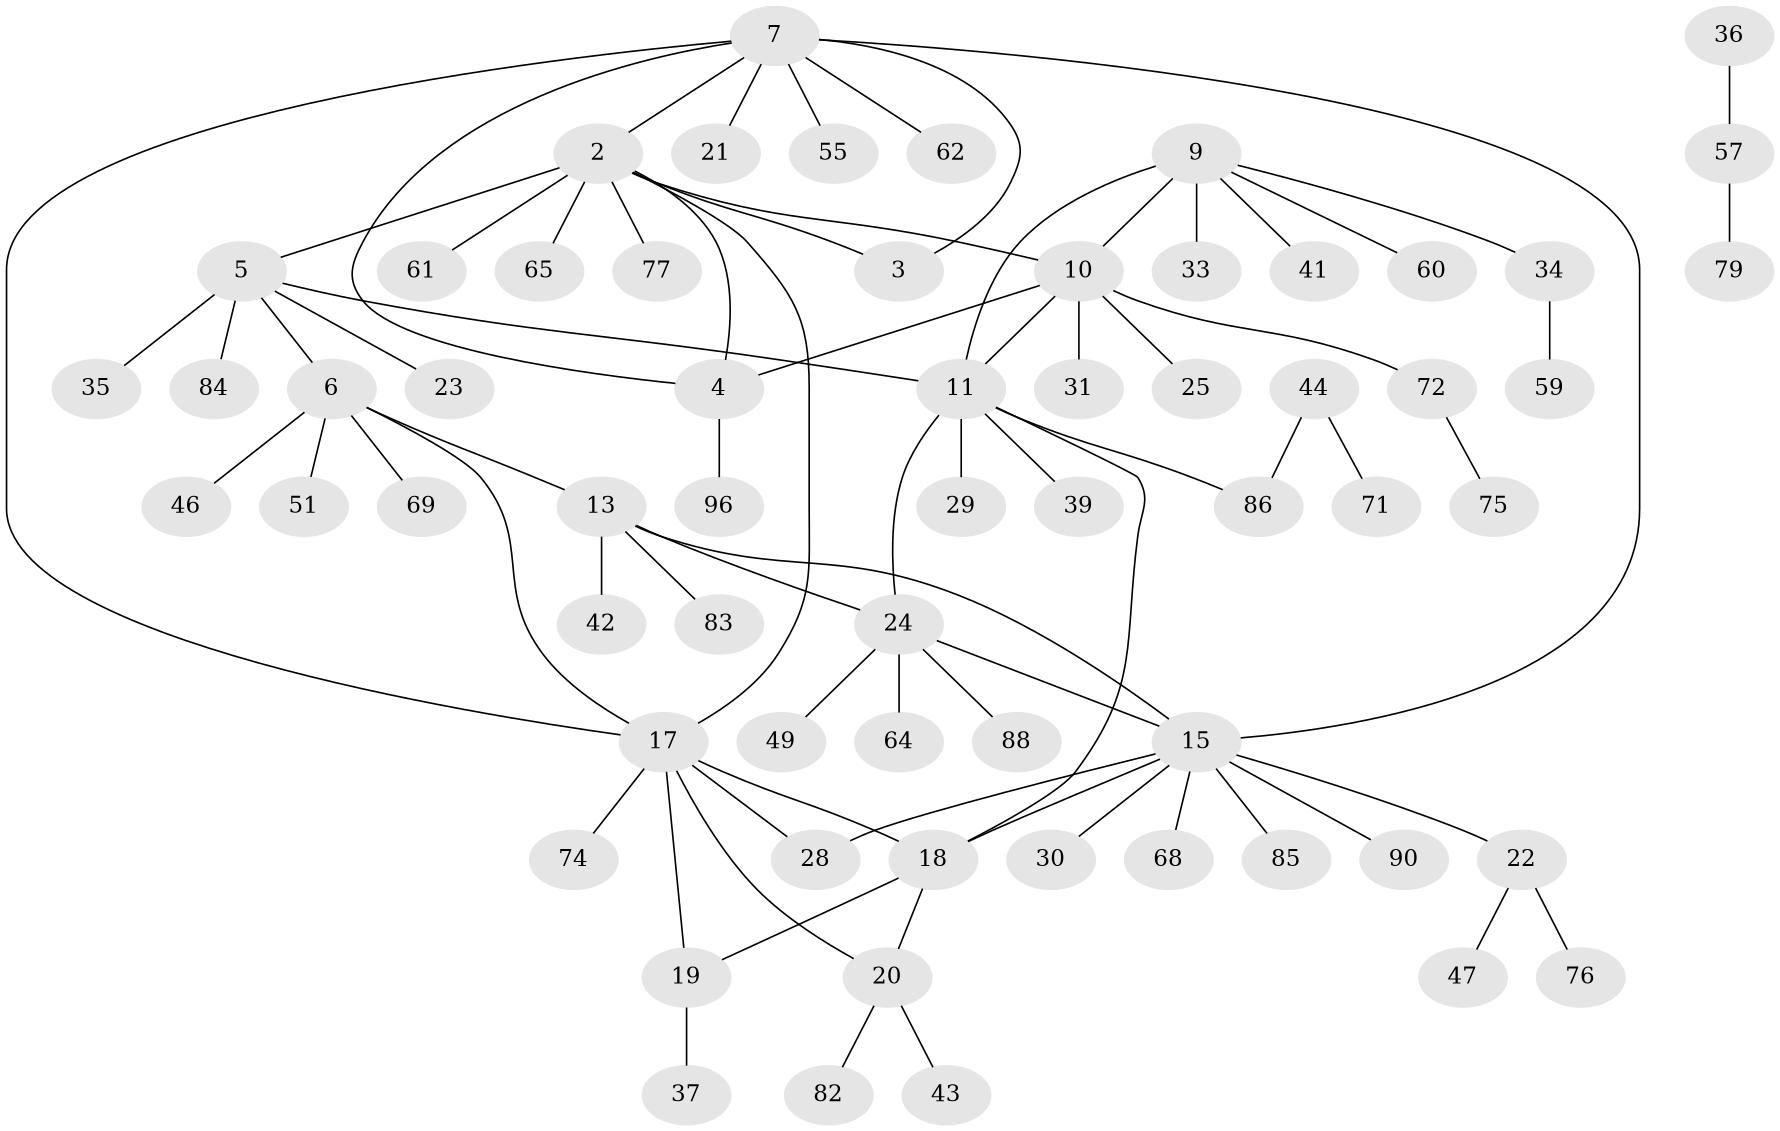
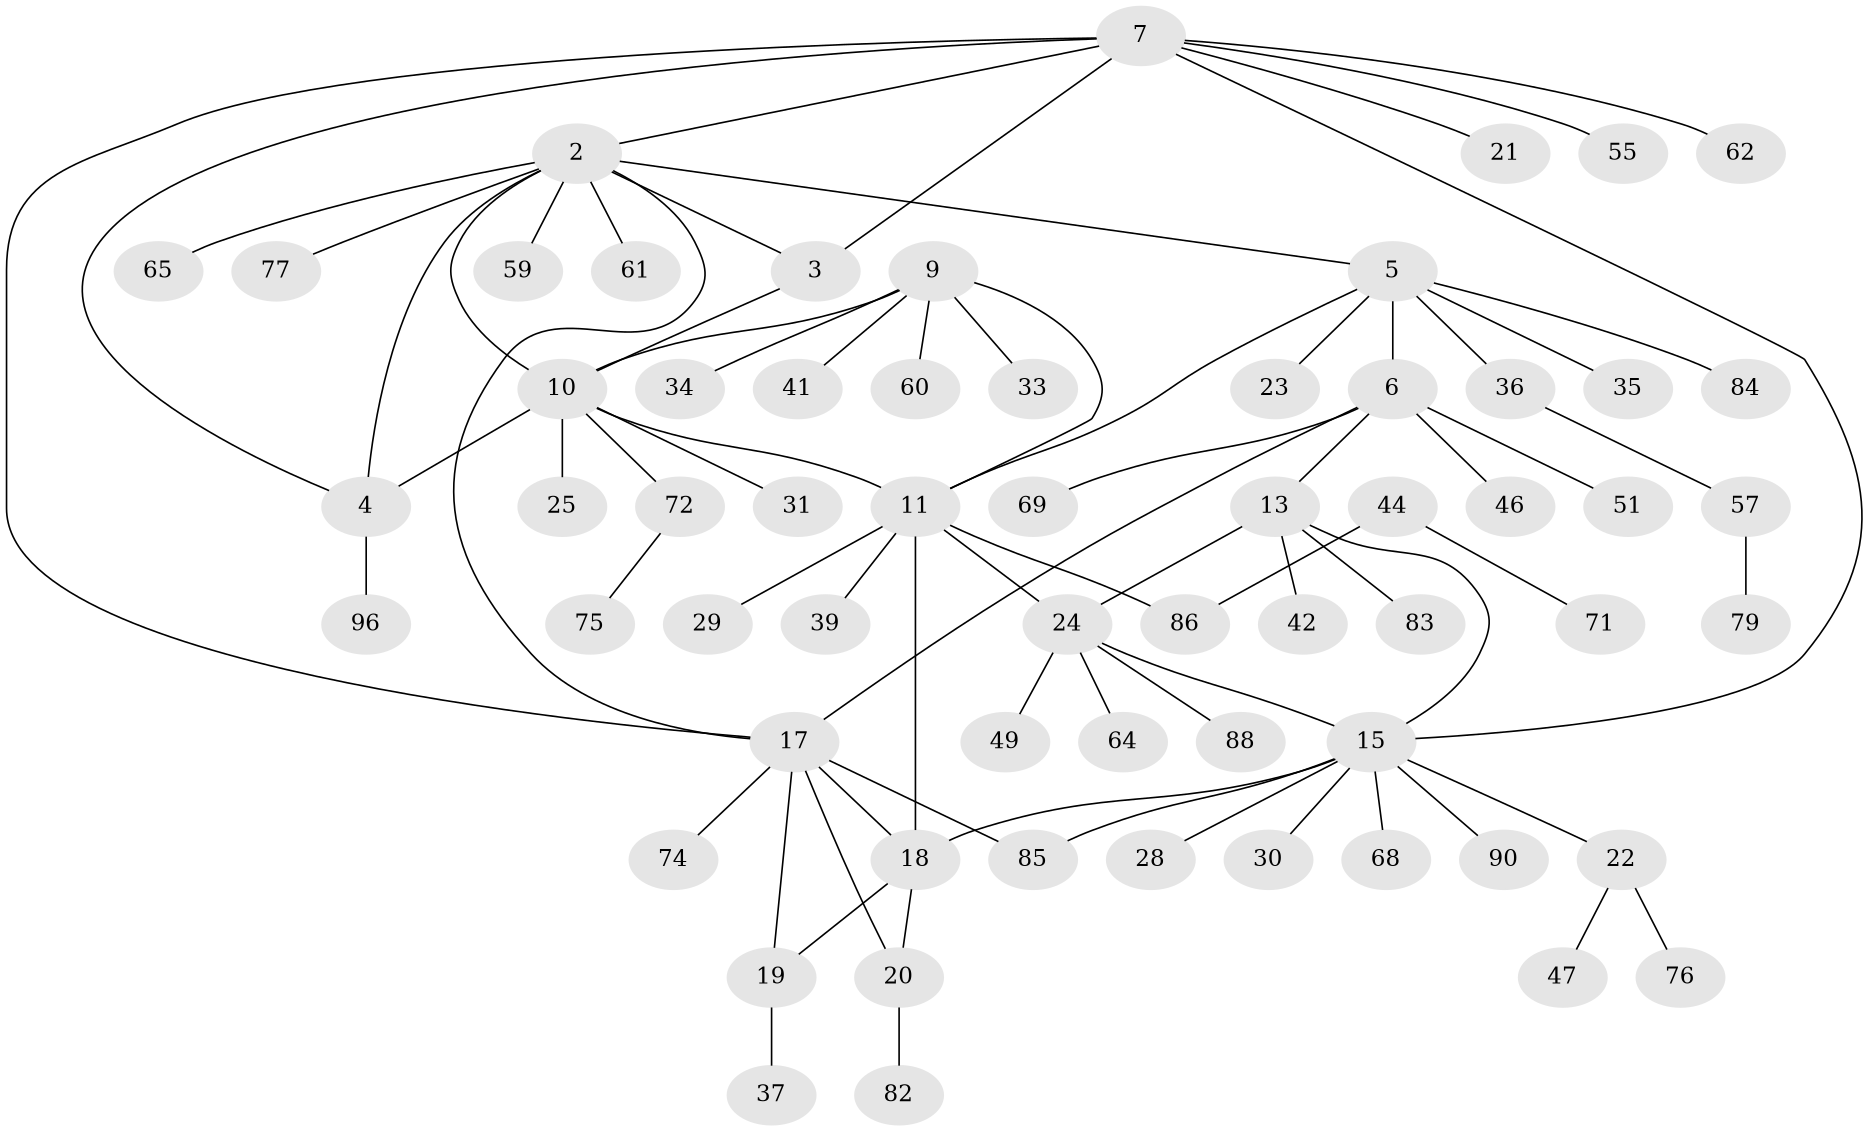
edge "3" -- "10": added
edge "5" -- "36": added
edge "34" -- "59": now "2" -- "59"
edge "17" -- "28": now "17" -- "85"
node "43": removed
